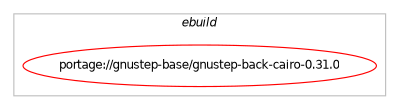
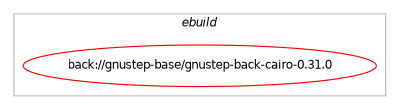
node "portage://gnustep-base/gnustep-back-cairo-0.31.0": label "portage://gnustep-base/gnustep-back-cairo-0.31.0" -> "back://gnustep-base/gnustep-back-cairo-0.31.0"
